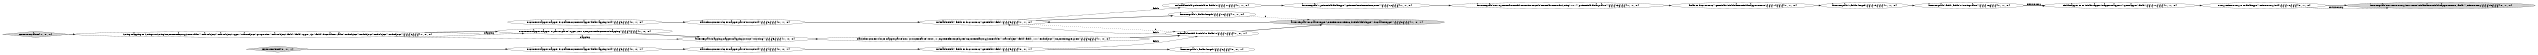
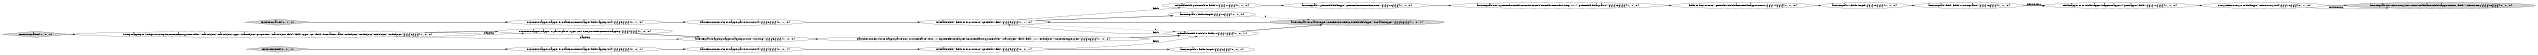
node "testNoDocValues['0', '1', '0']": added
